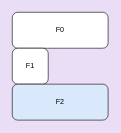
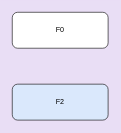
node "F1": removed
